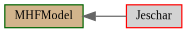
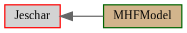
edge "Jeschar" -> "MHFModel": reversed
